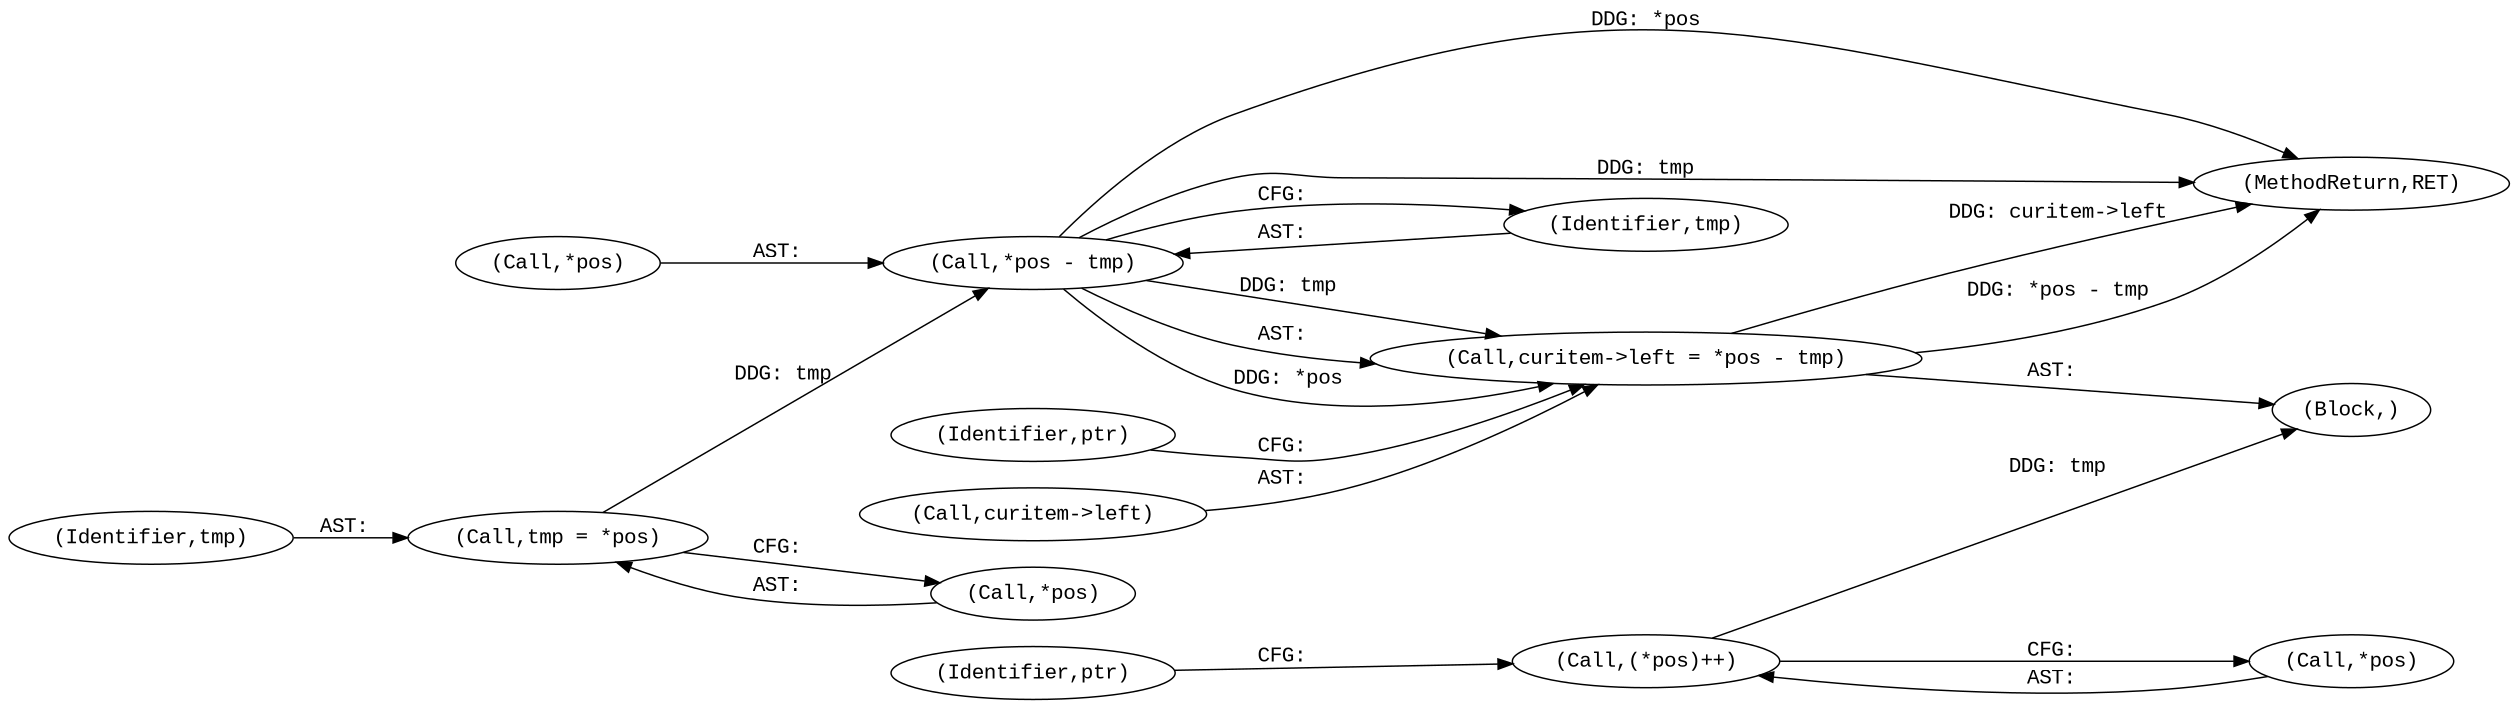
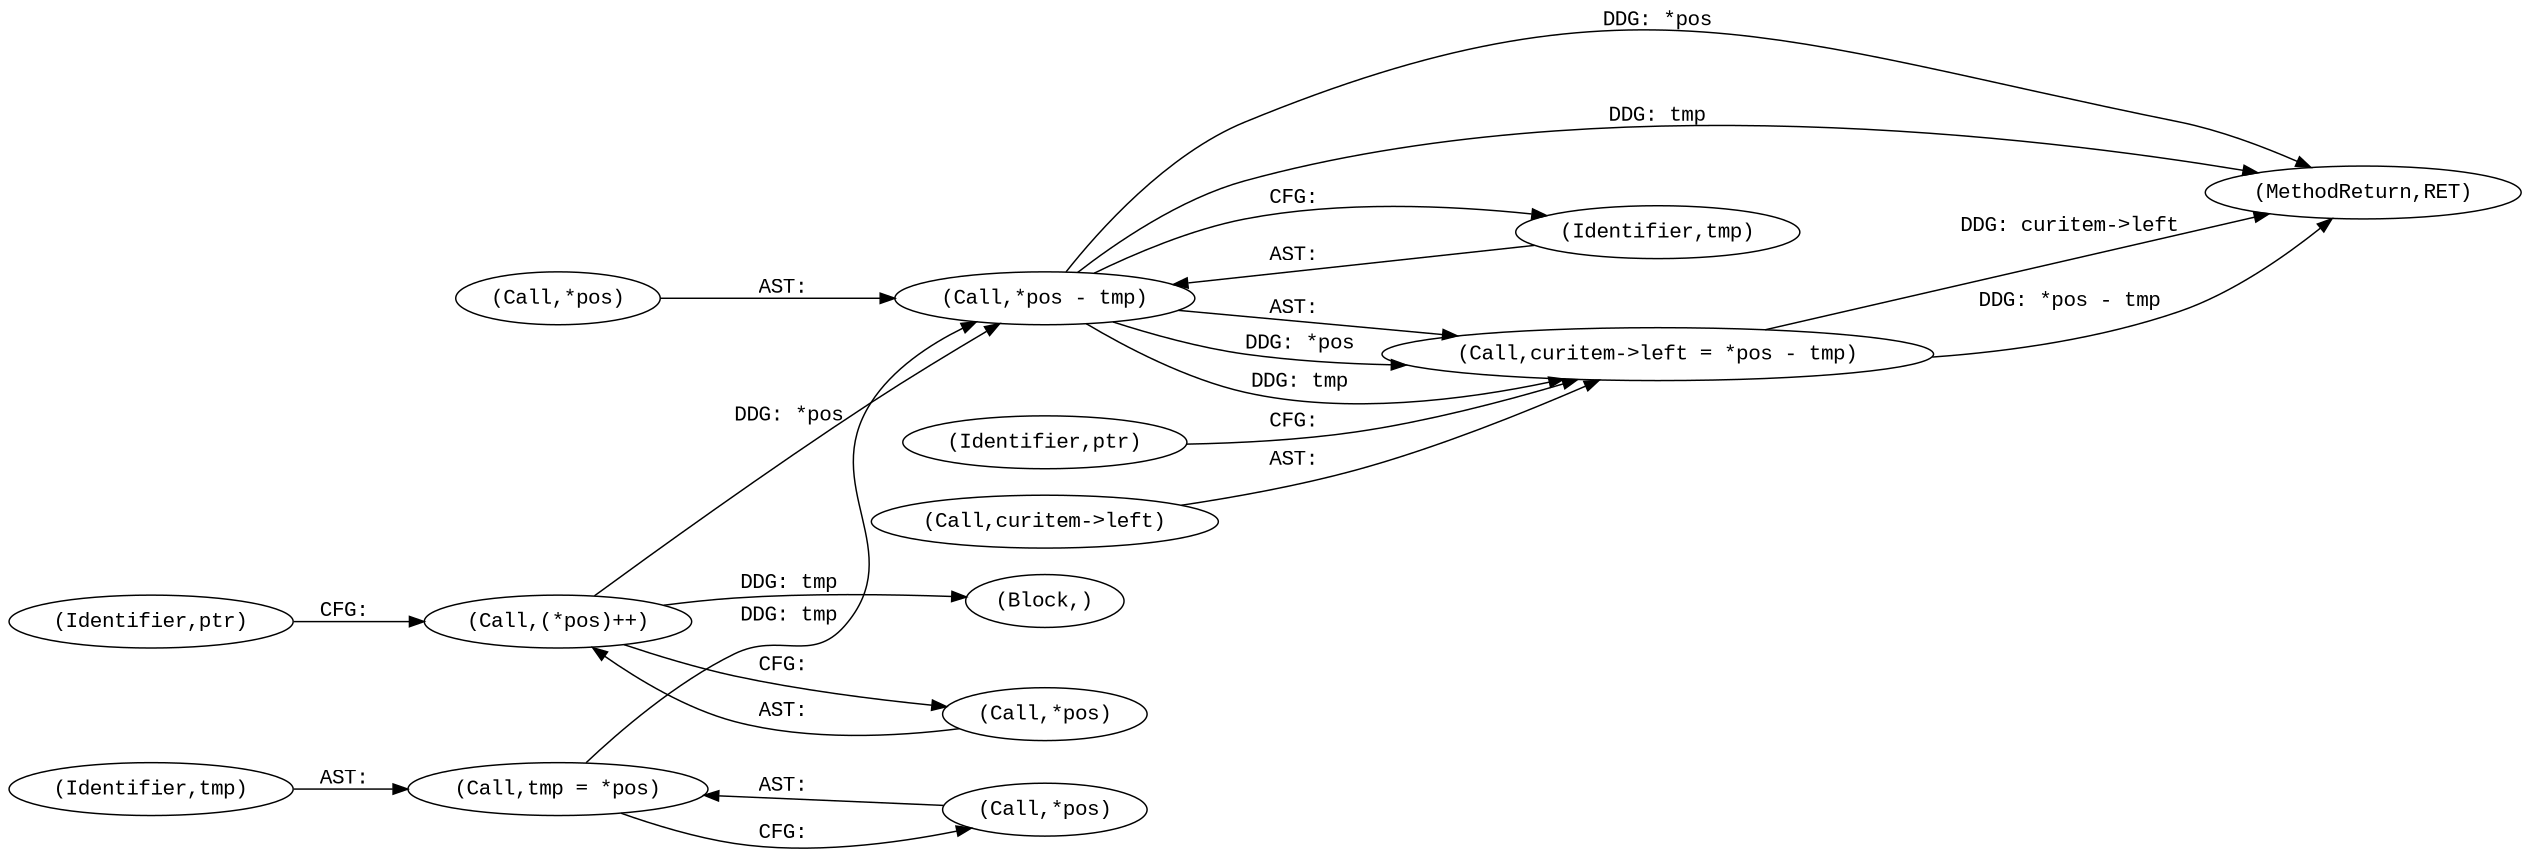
edge "(Call,curitem->left = *pos - tmp)" -> "(Block,)": removed, label "AST:"
edge "(Call,(*pos)++)" -> "(Call,*pos - tmp)": added, label "DDG: *pos"
